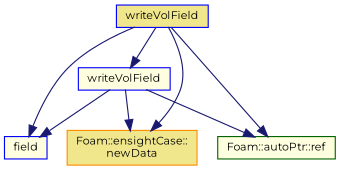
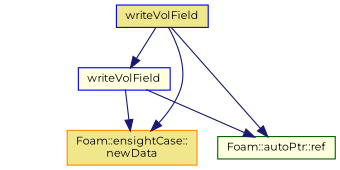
node "field": removed
